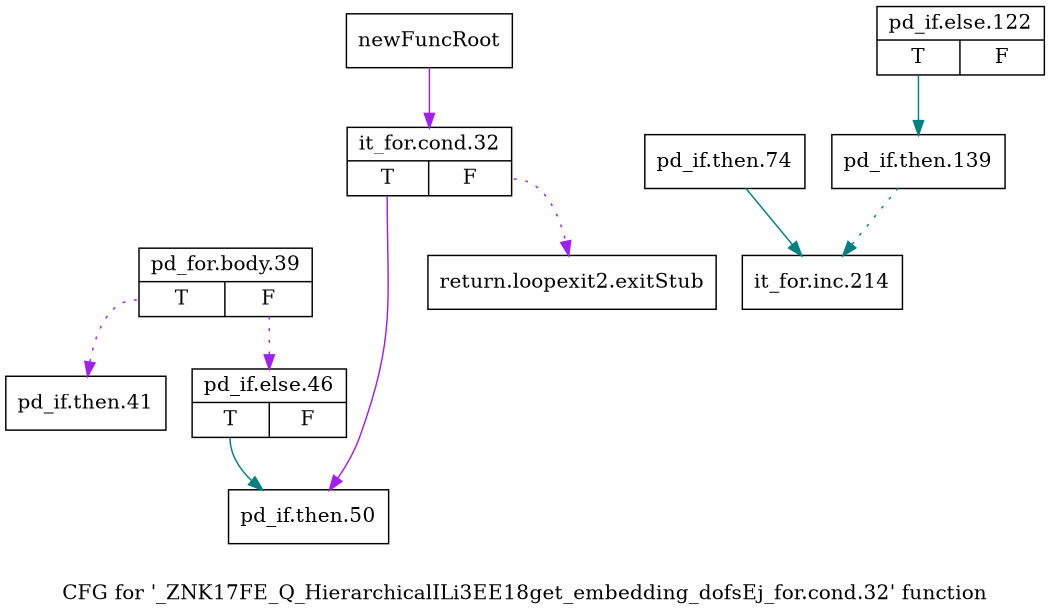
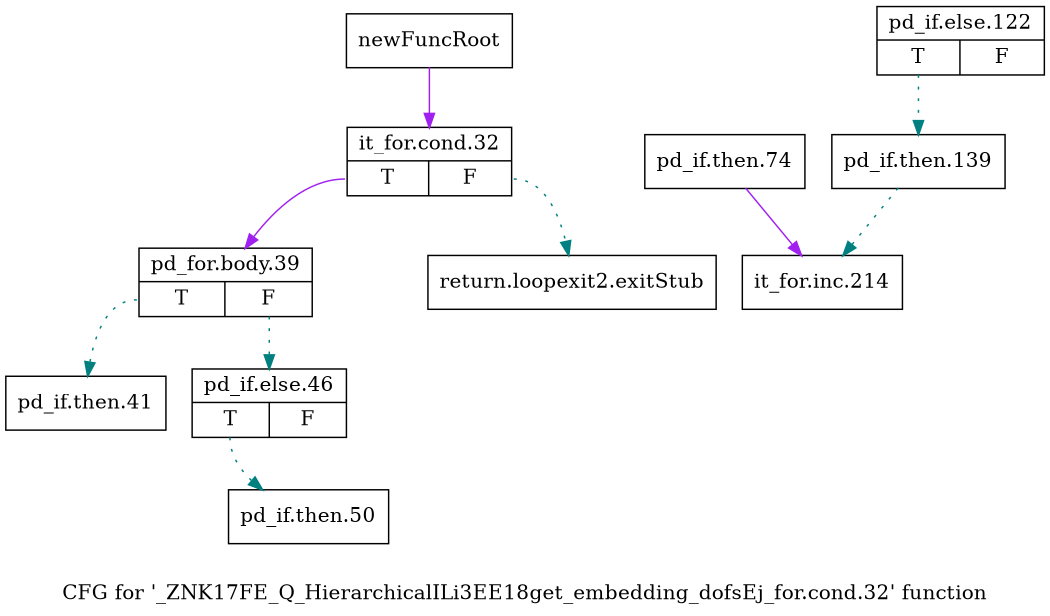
edge "pd_if.else.122" -> "pd_if.then.139": style solid -> dotted
edge "it_for.cond.32" -> "return.loopexit2.exitStub": color purple -> teal
edge "pd_if.then.74" -> "it_for.inc.214": color teal -> purple
edge "pd_for.body.39" -> "pd_if.then.41": color purple -> teal
edge "pd_for.body.39" -> "pd_if.else.46": color purple -> teal
edge "it_for.cond.32" -> "pd_if.then.50": now "it_for.cond.32" -> "pd_for.body.39"
edge "pd_if.else.46" -> "pd_if.then.50": style solid -> dotted
